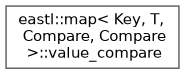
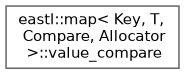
node "eastl::map< Key, T, Compare, Compare >::value_compare": label "eastl::map< Key, T, Compare, Compare >::value_compare" -> "eastl::map< Key, T, Compare, Allocator >::value_compare"
